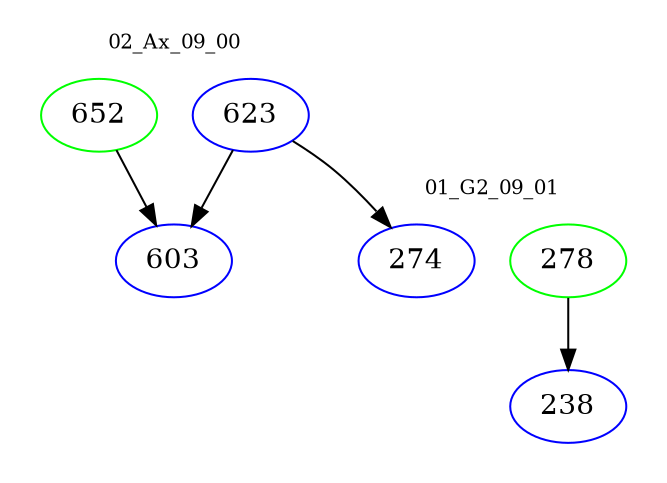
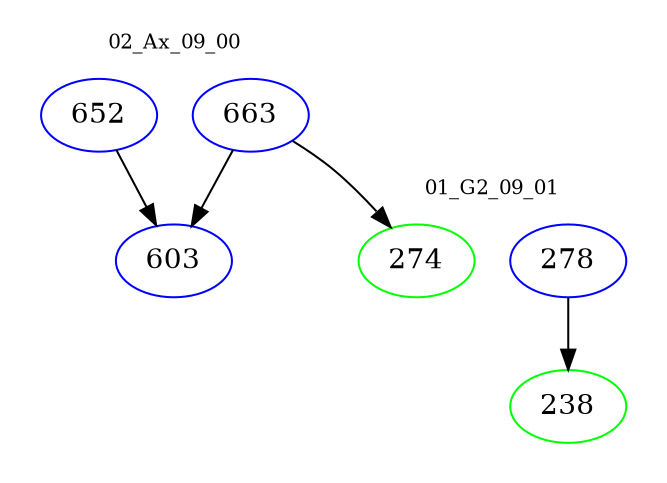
node "652": color green -> blue
node "623": label "623" -> "663"
node "274": color blue -> green
node "278": color green -> blue
node "238": color blue -> green
